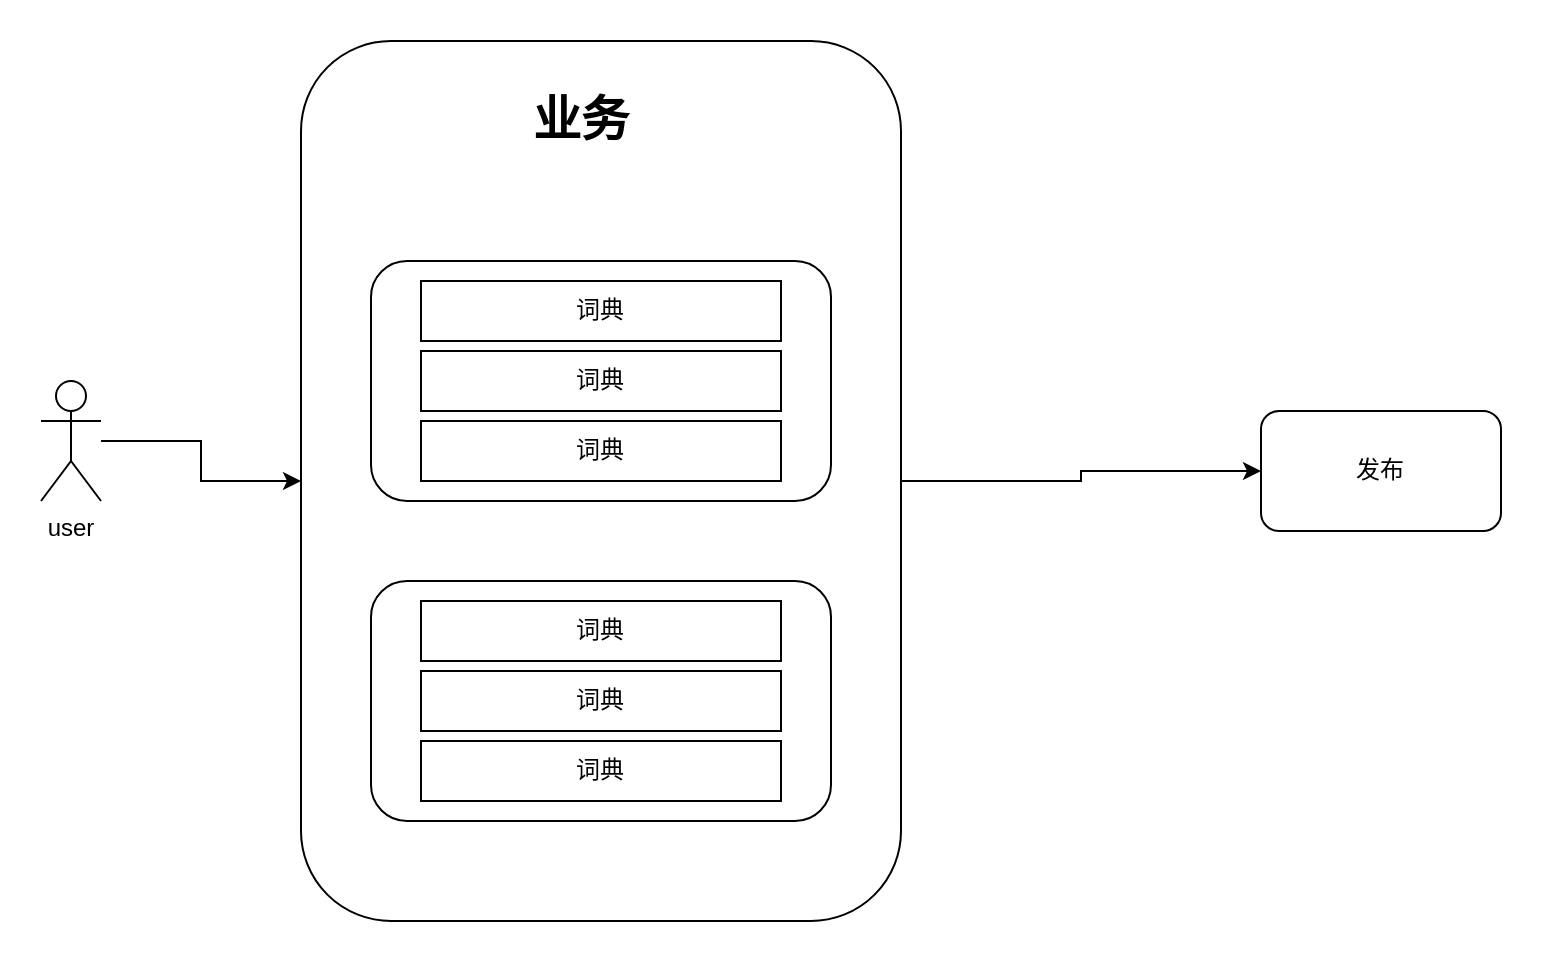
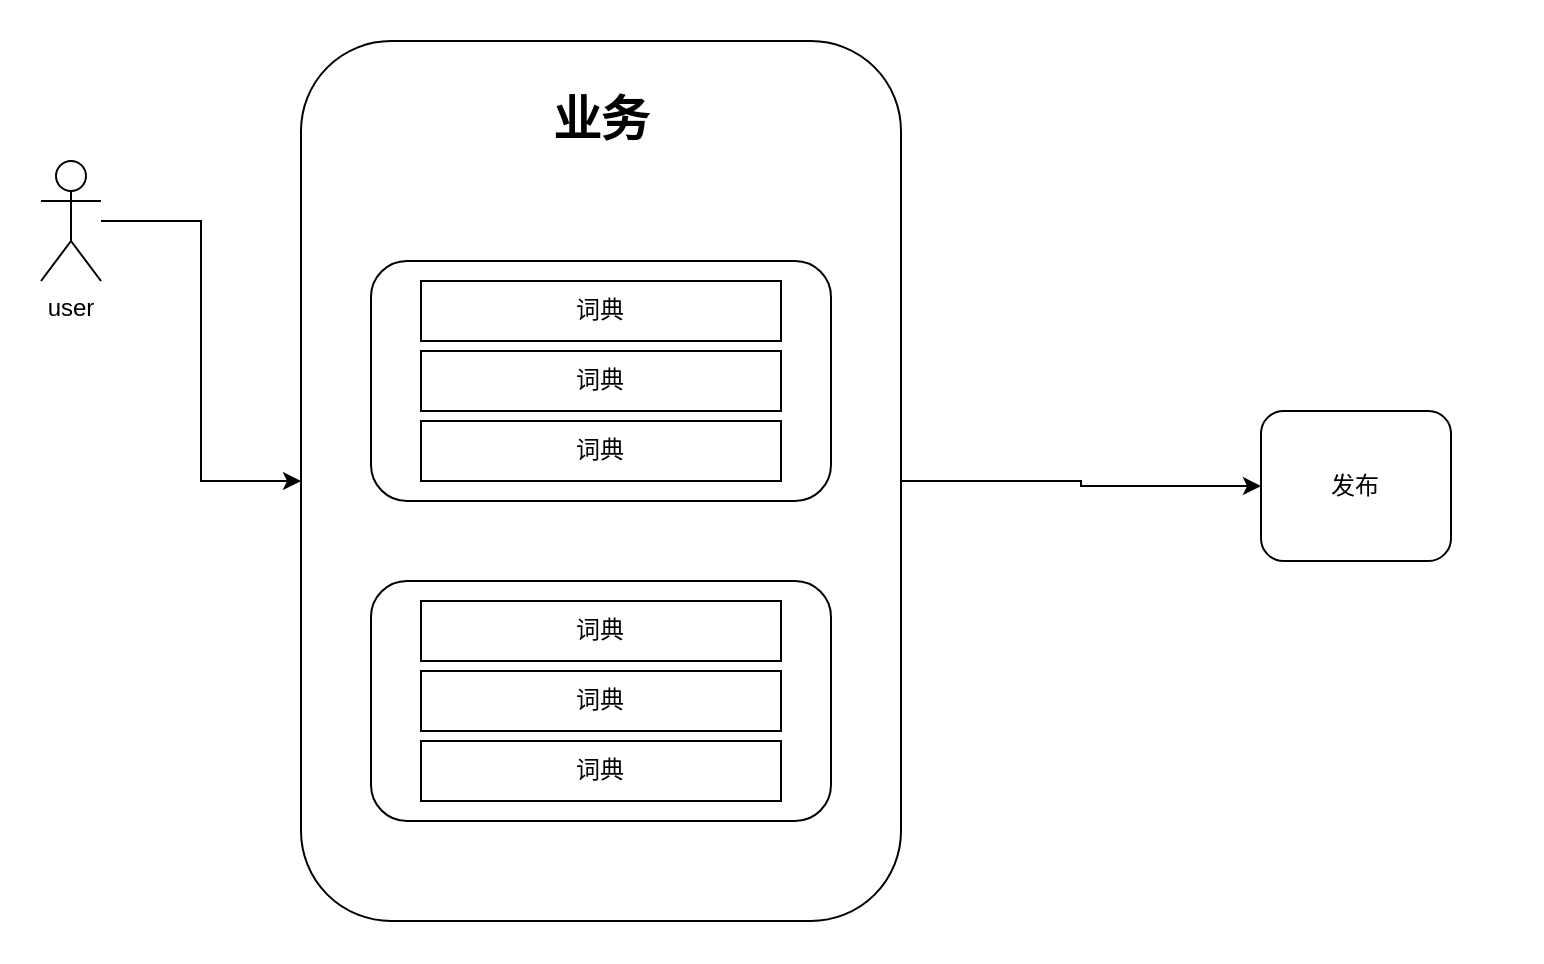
node "业务": moved (581, 121) -> (601, 121)
node "user": moved (71, 441) -> (71, 221)
node "发布": size 240x120 -> 190x150
